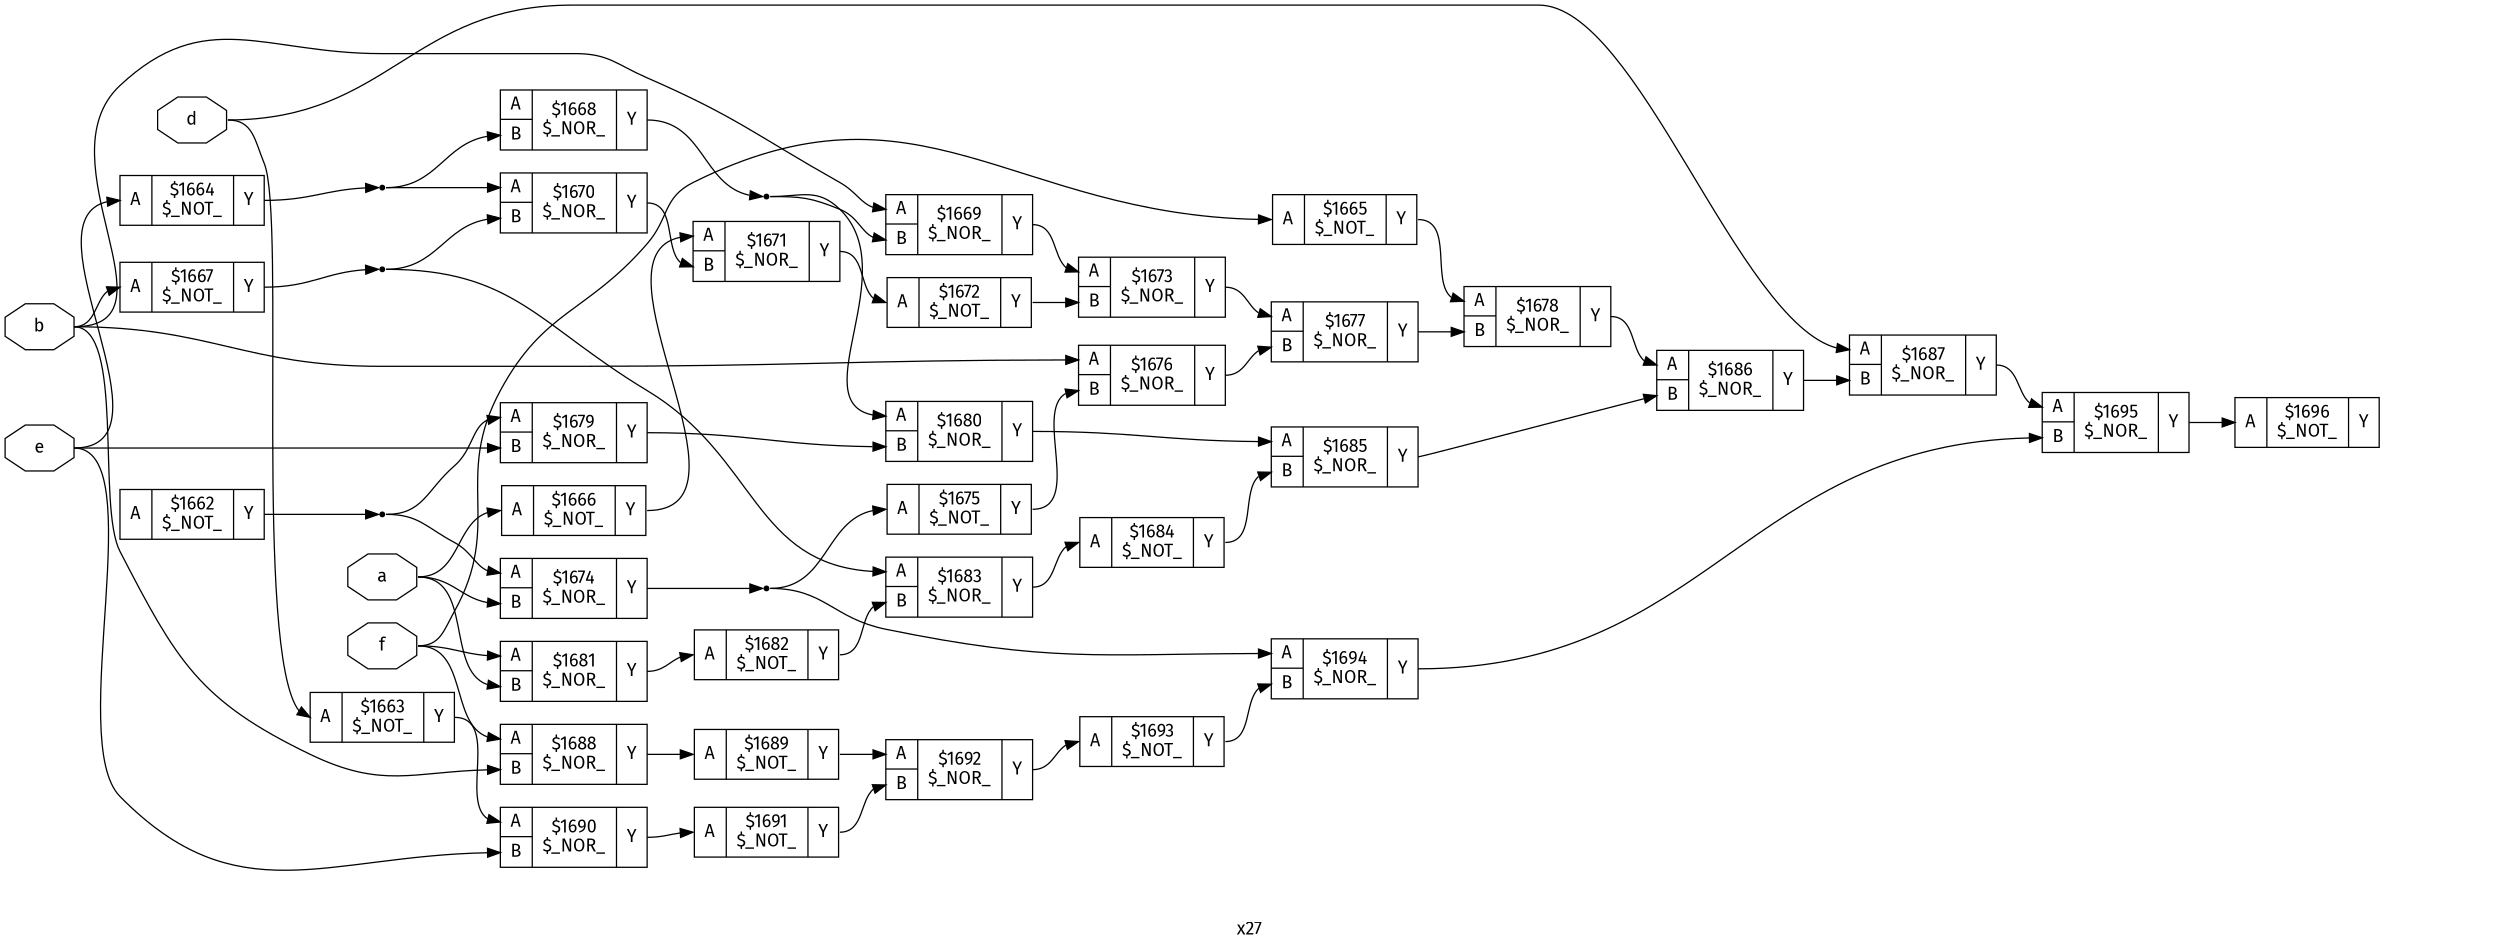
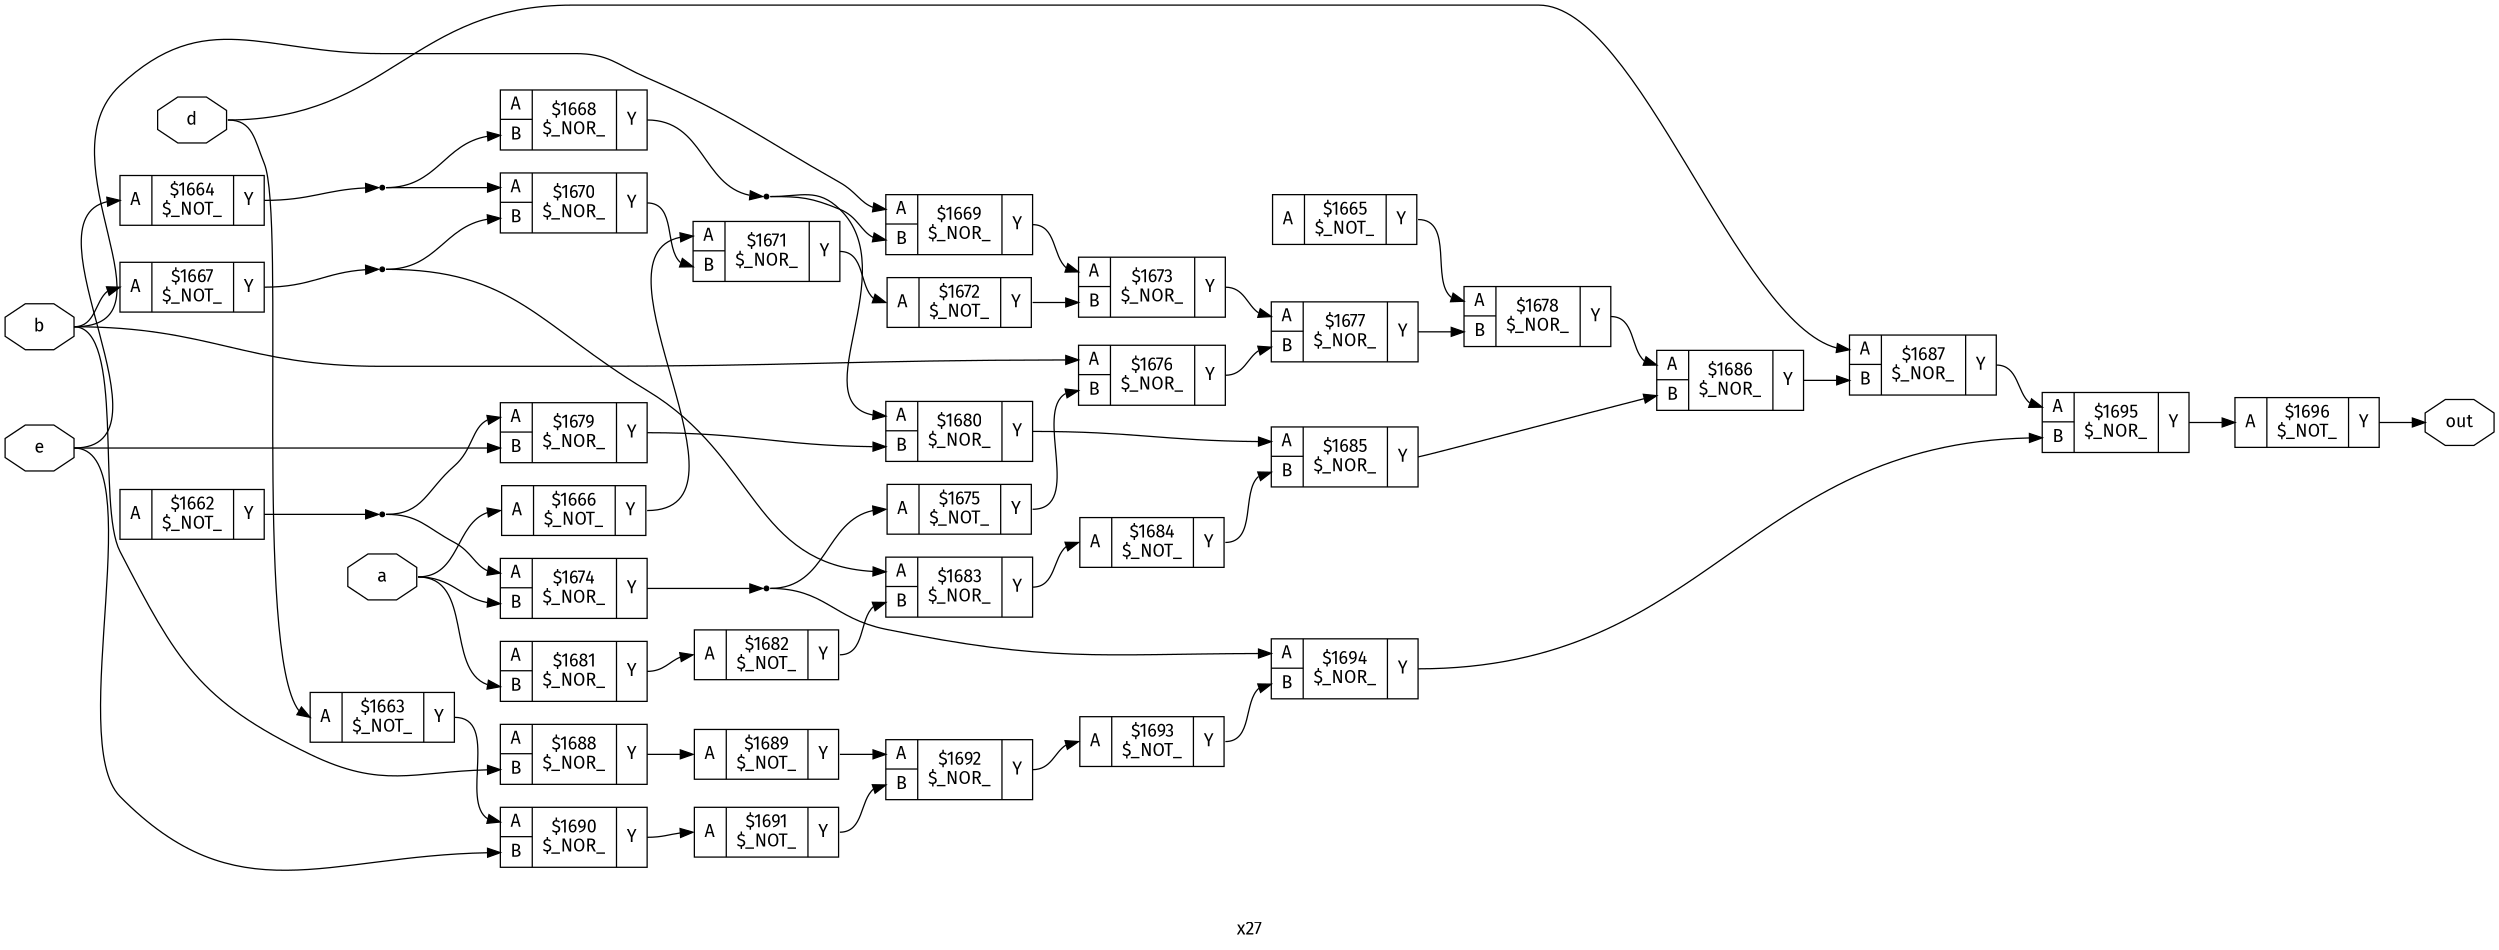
node "out": added
node "f": removed
